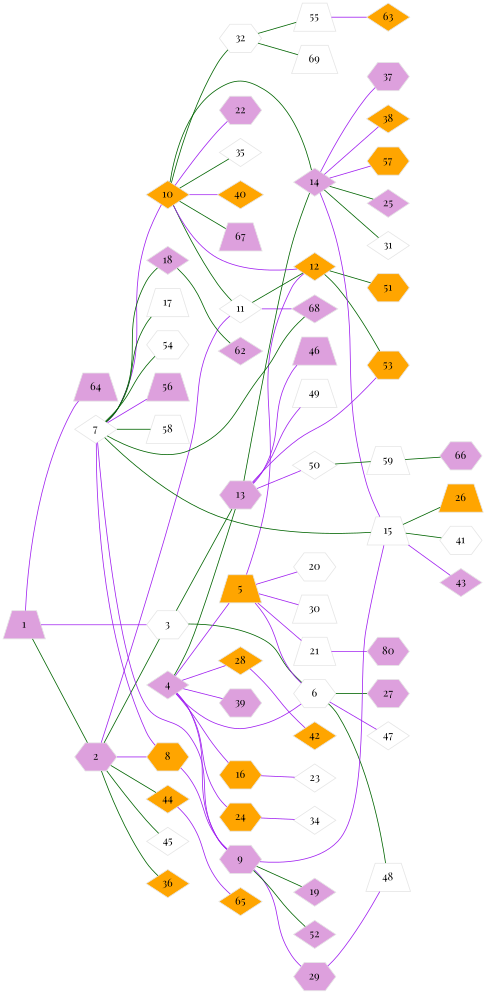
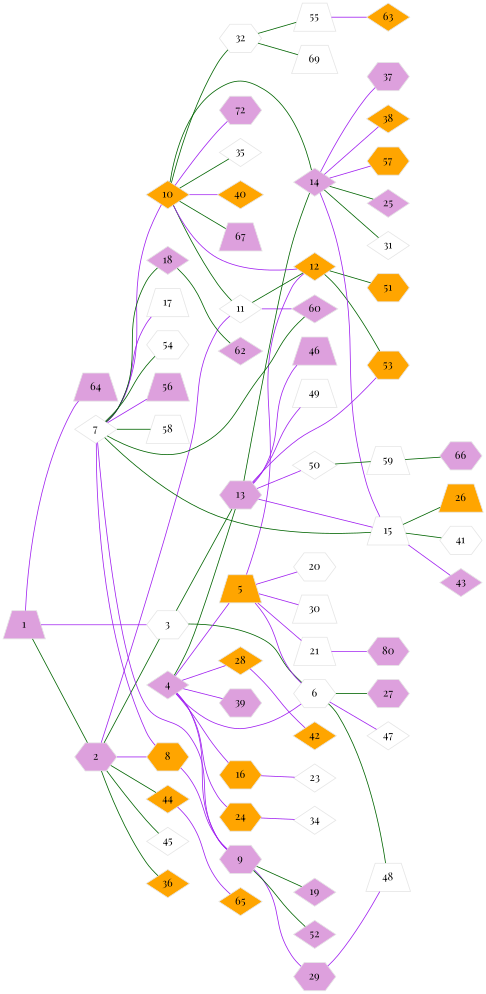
node "22": label "22" -> "72"
node "68": label "68" -> "60"
edge "17" -- "7": color darkgreen -> purple
edge "15" -- "9": now "15" -- "13"
